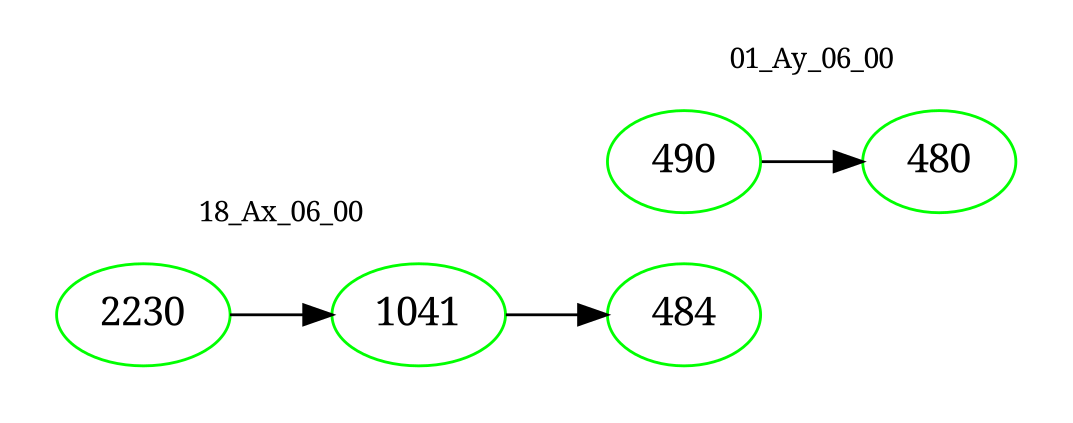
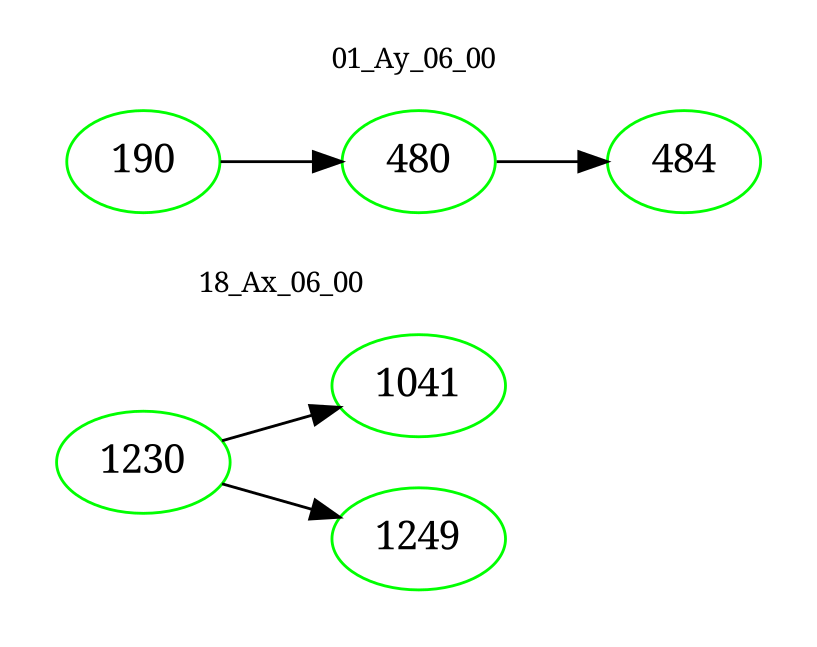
node "490": label "490" -> "190"
node "2230": label "2230" -> "1230"
edge "1041" -> "484": now "480" -> "484"
node "1249": added
